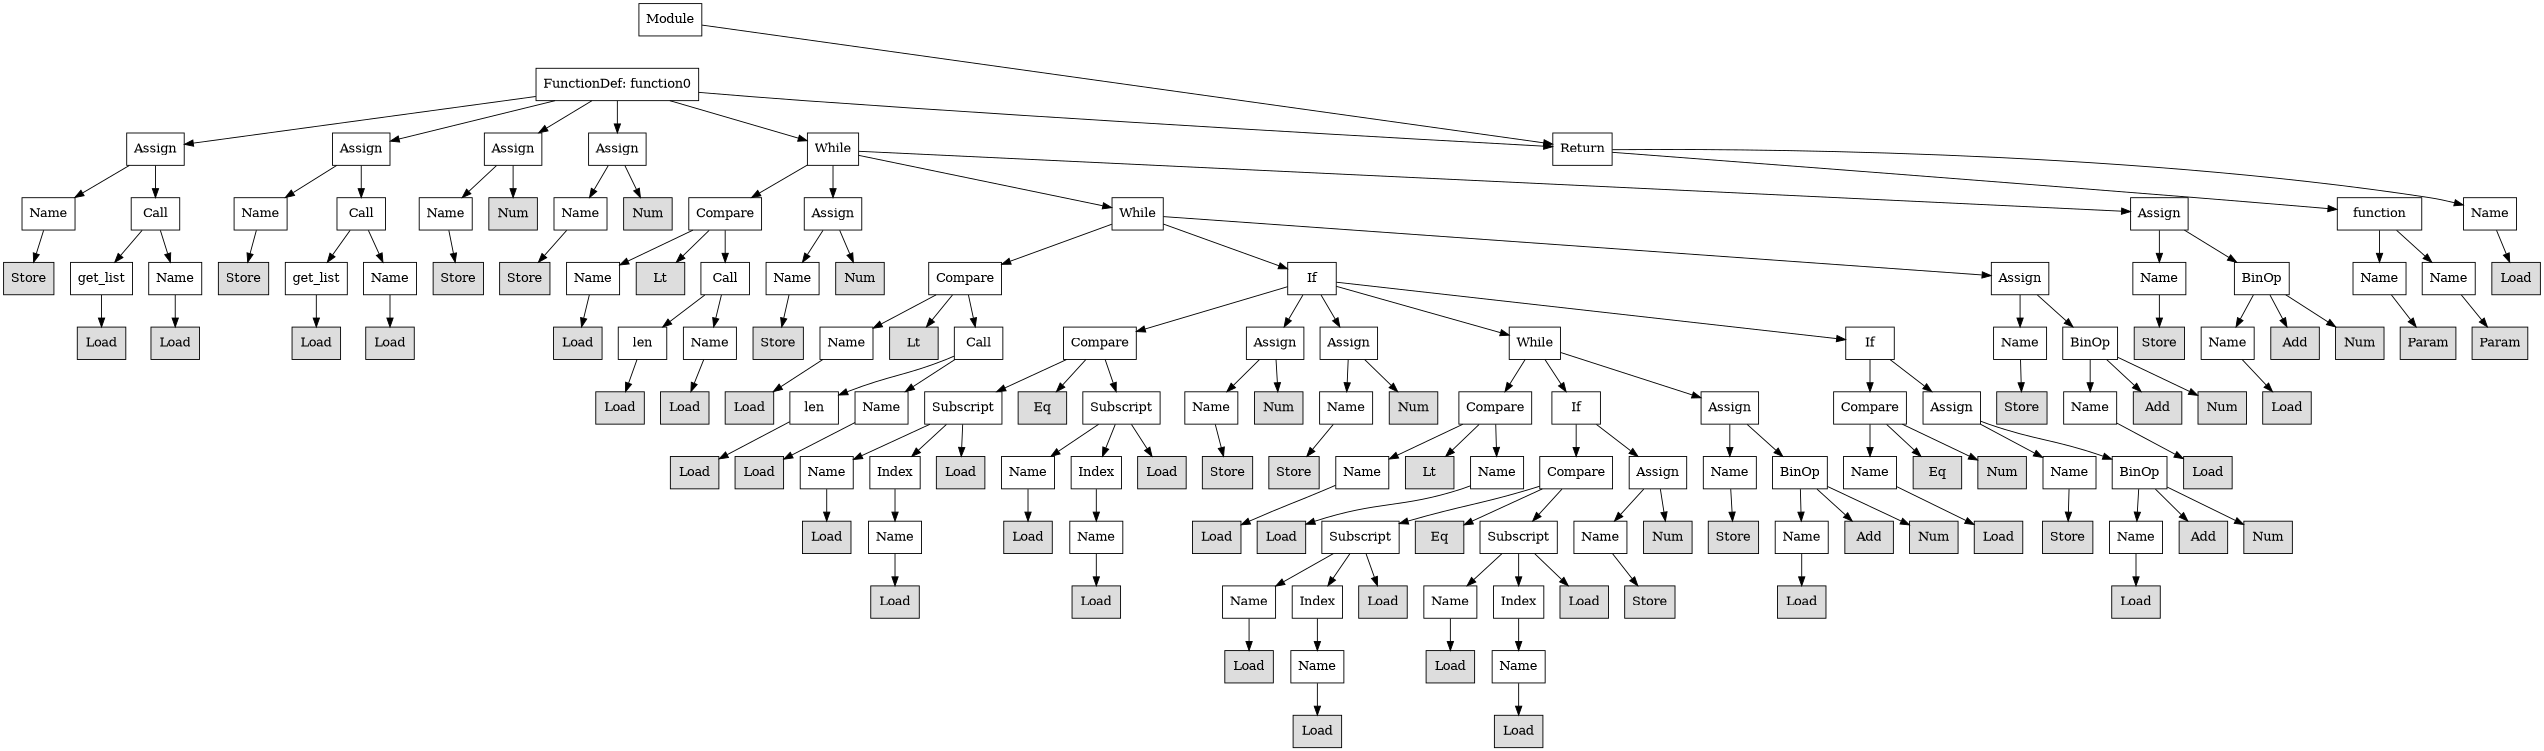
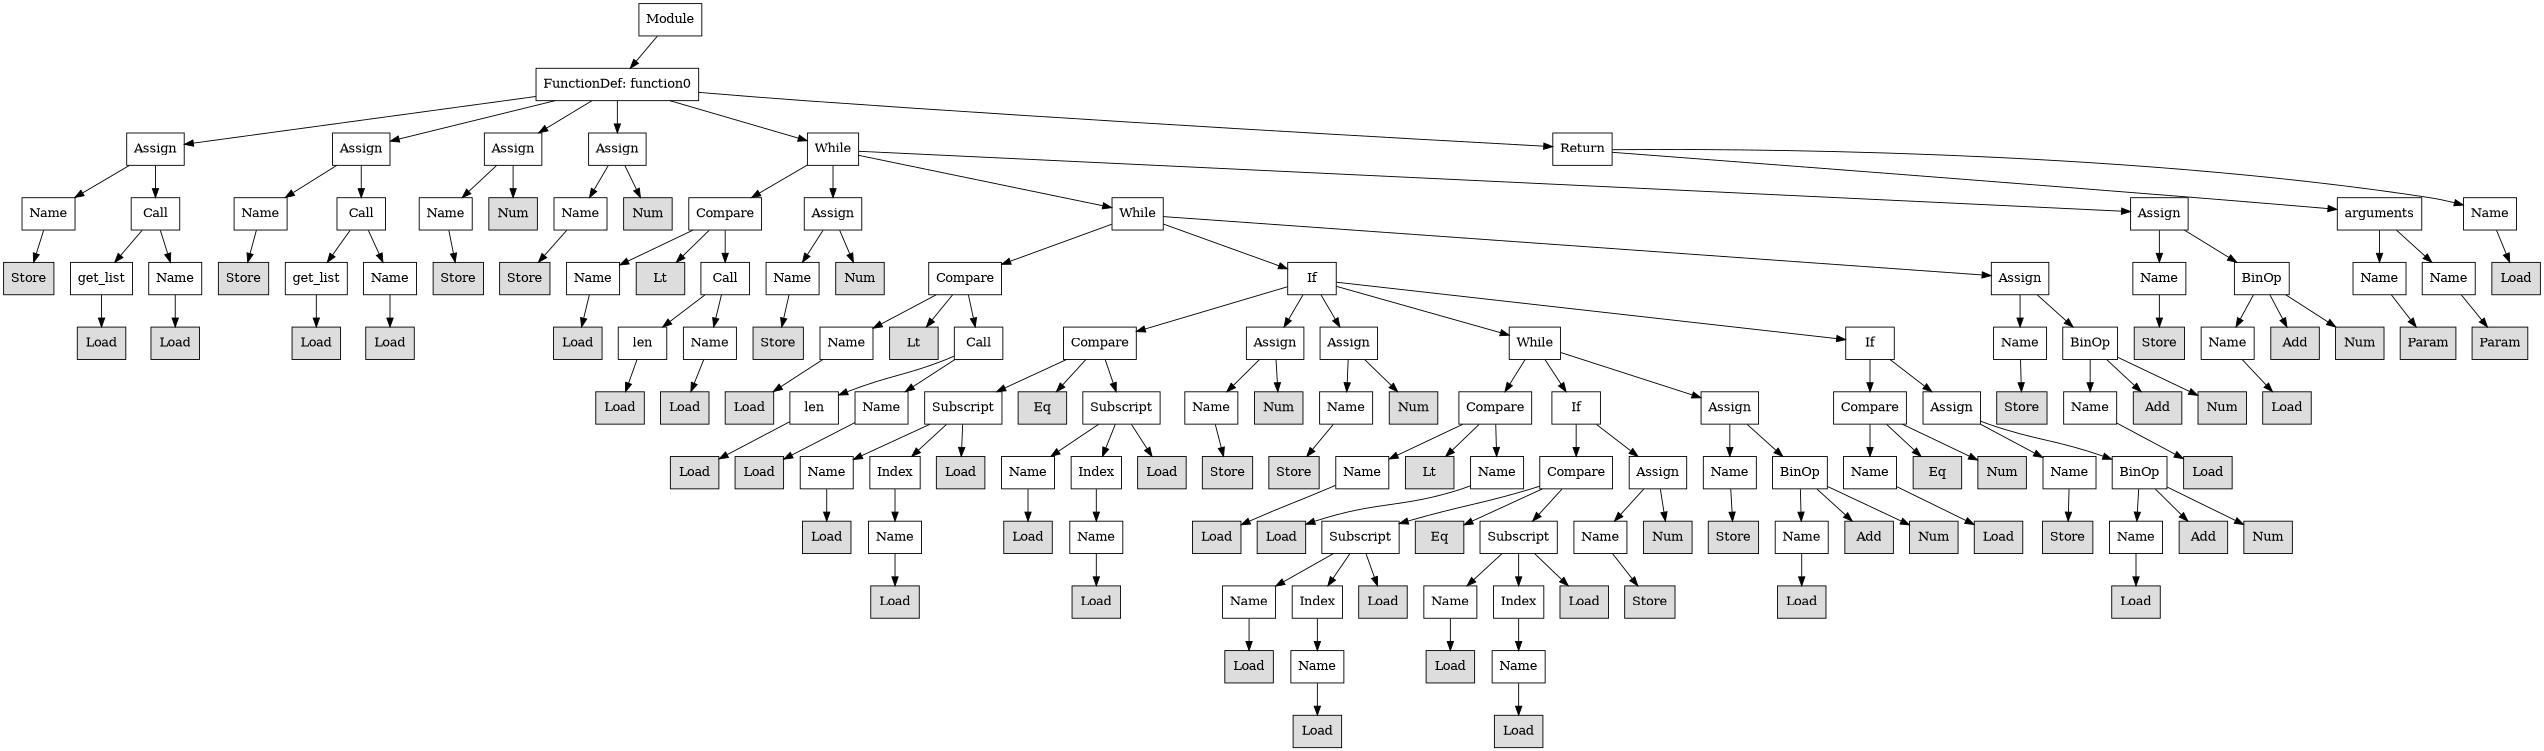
edge "Module" -> "Return": now "Module" -> "FunctionDef: function0"
node "function": label "function" -> "arguments"
